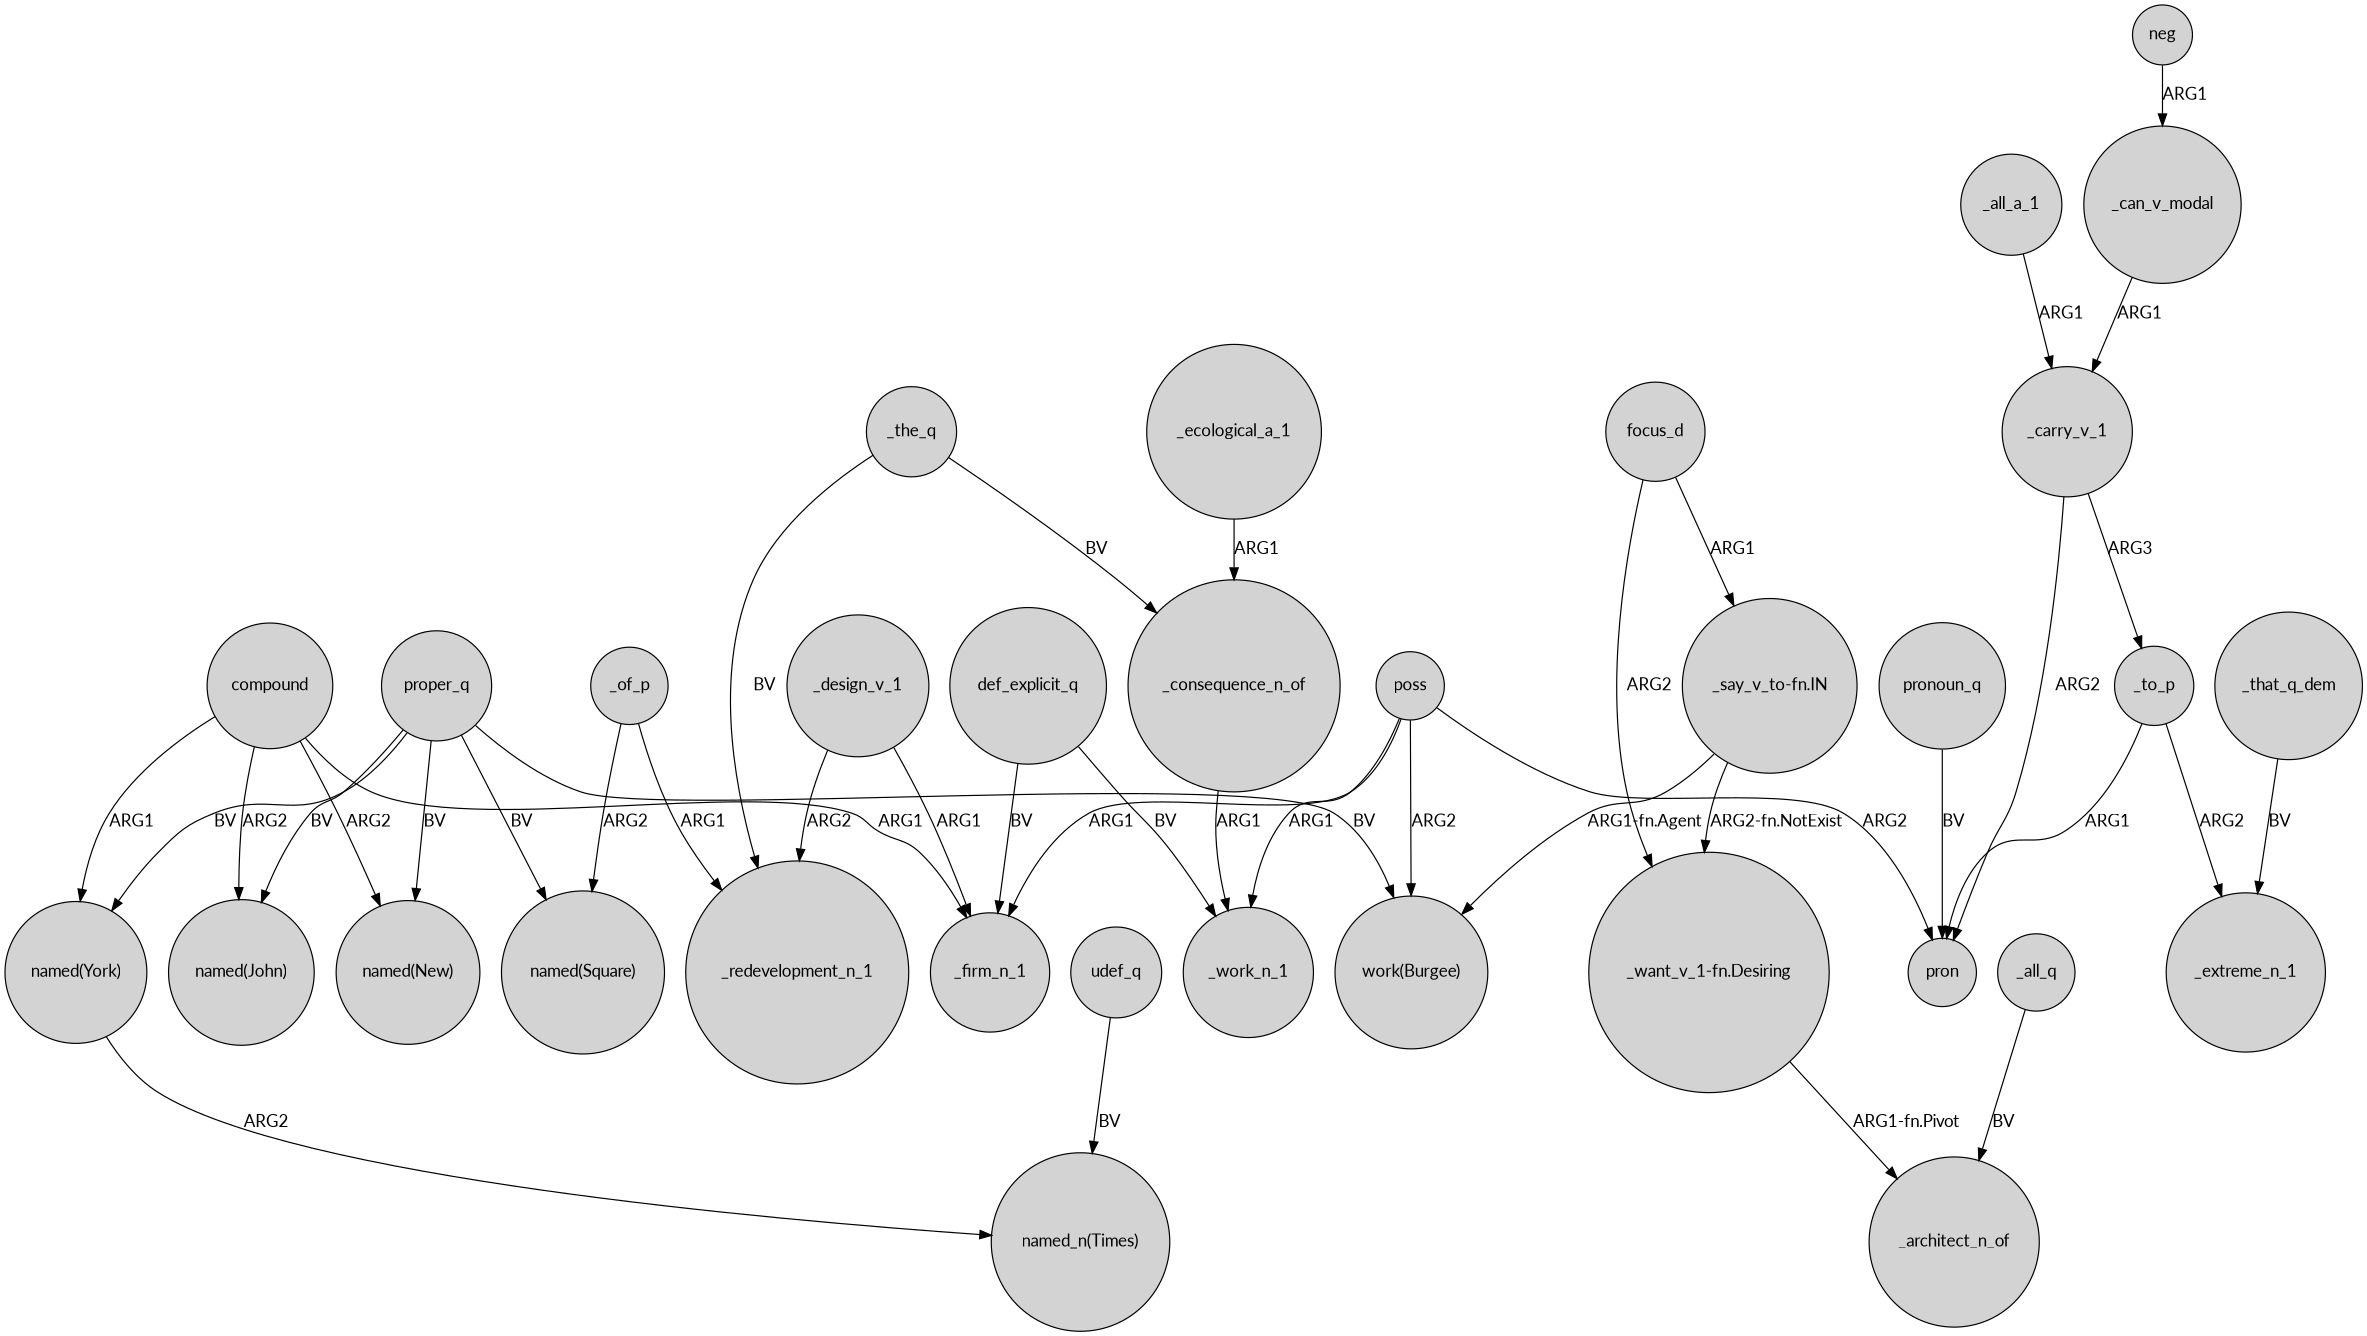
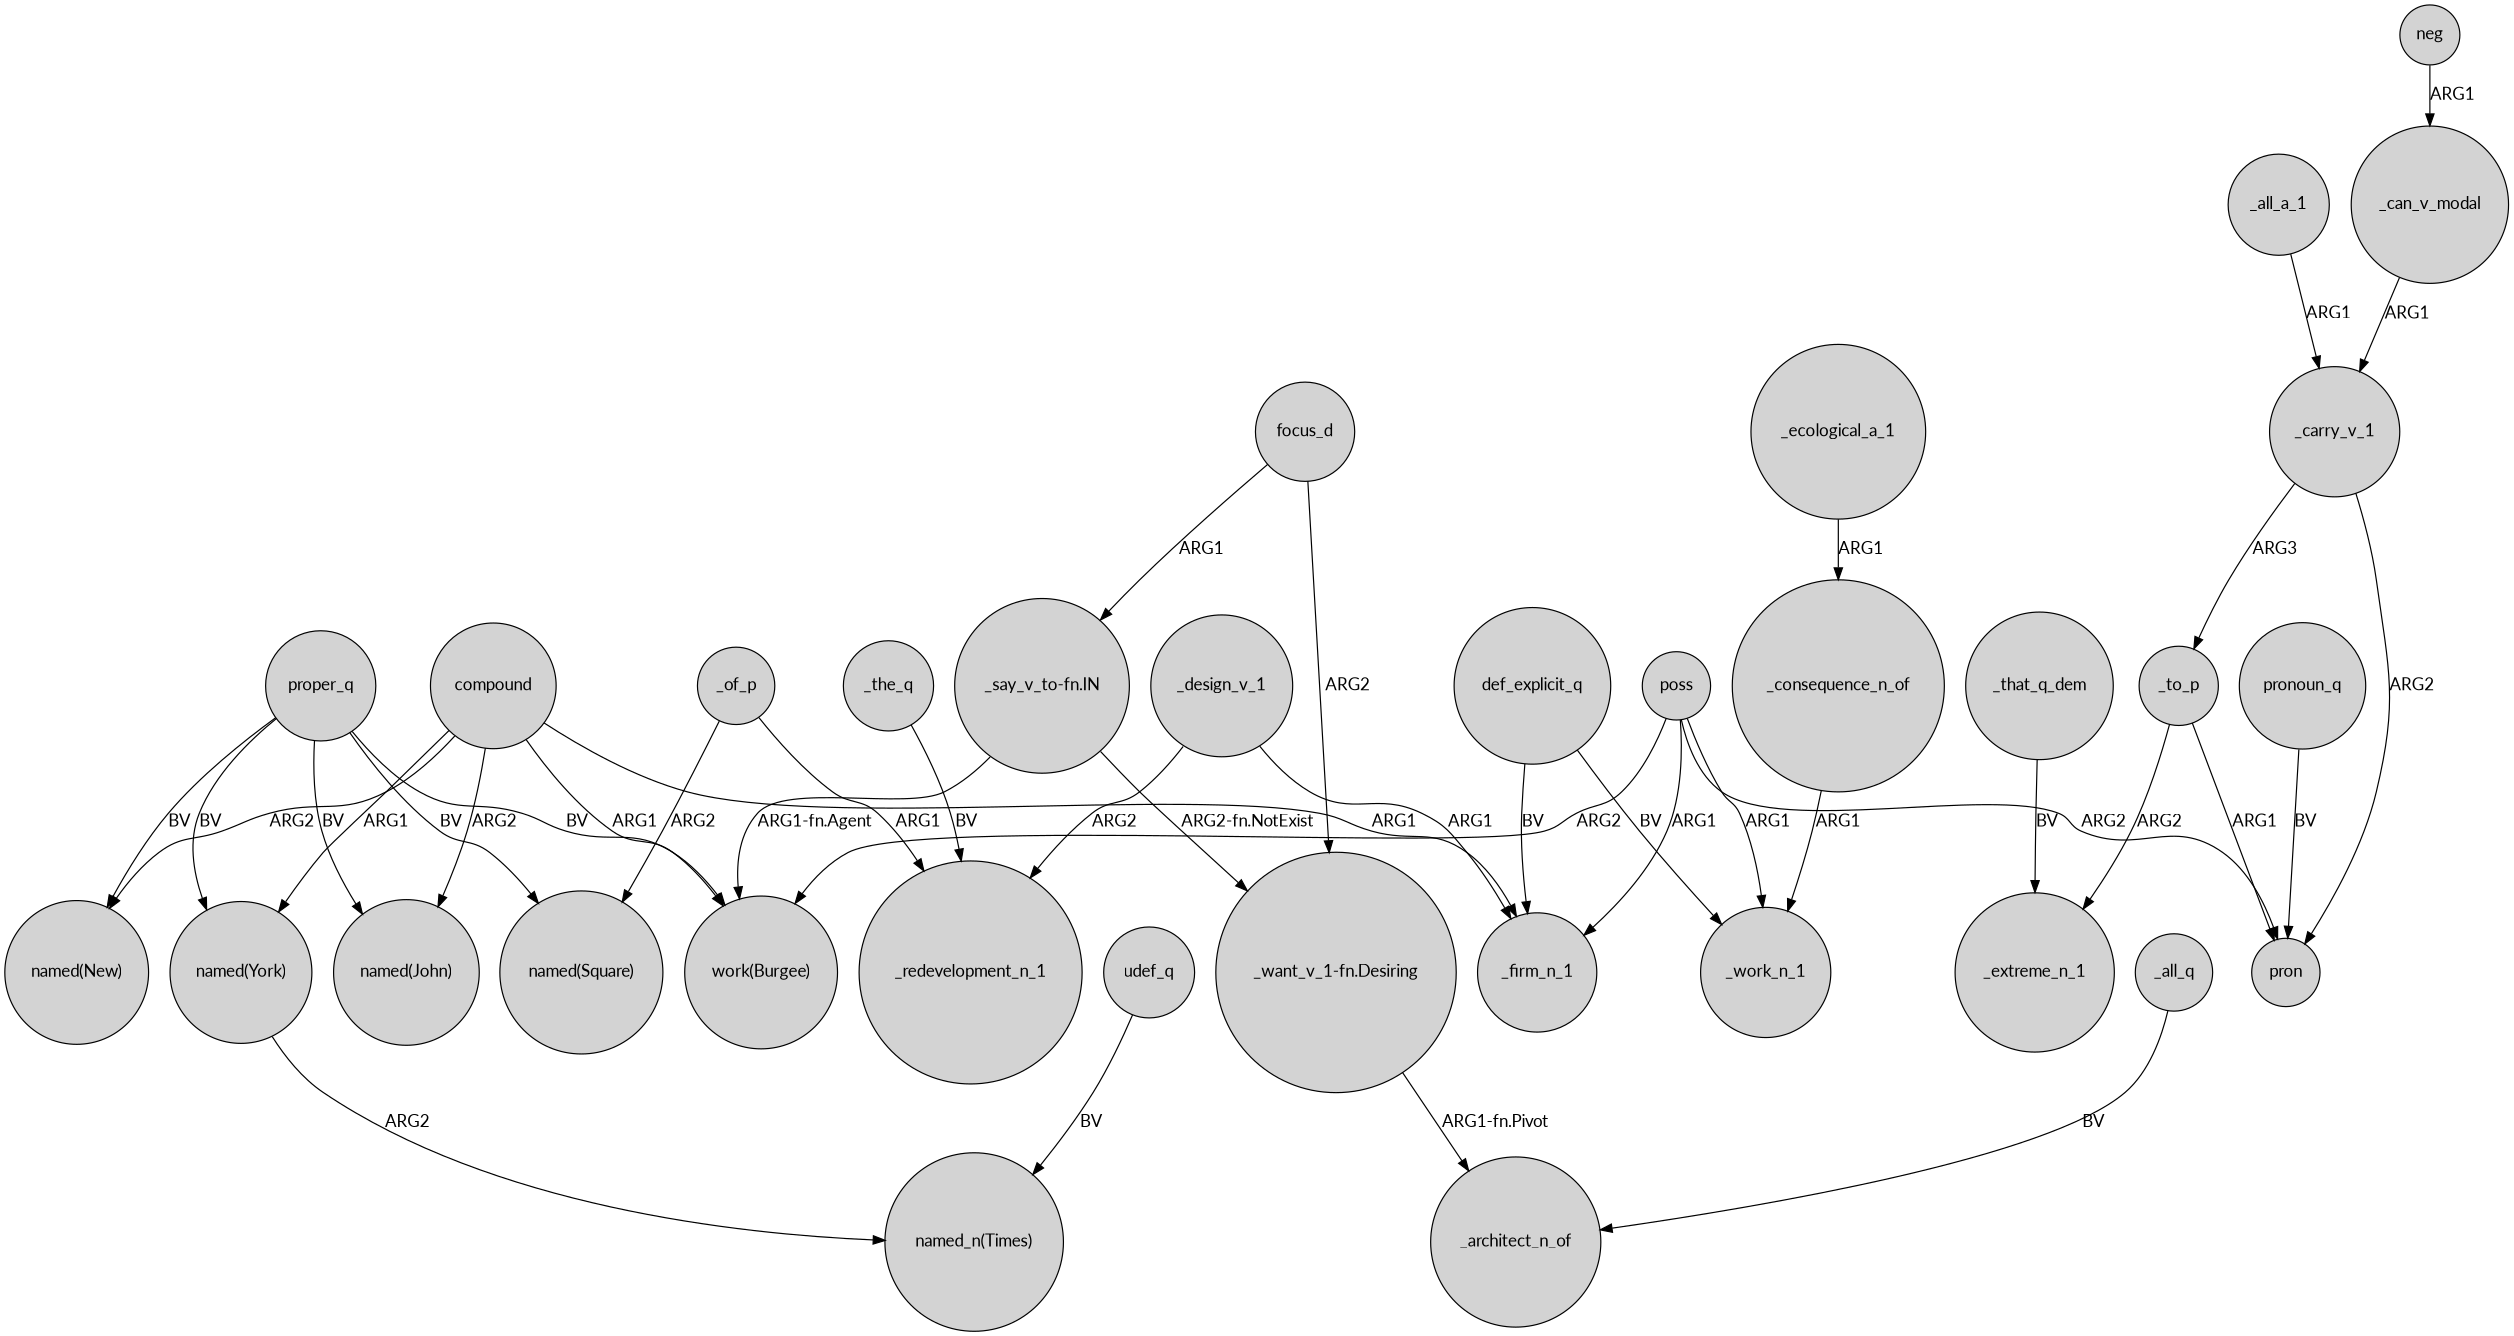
edge "_the_q" -> "_consequence_n_of": removed, label "BV"
edge "compound" -> "work(Burgee)": added, label "ARG1"
